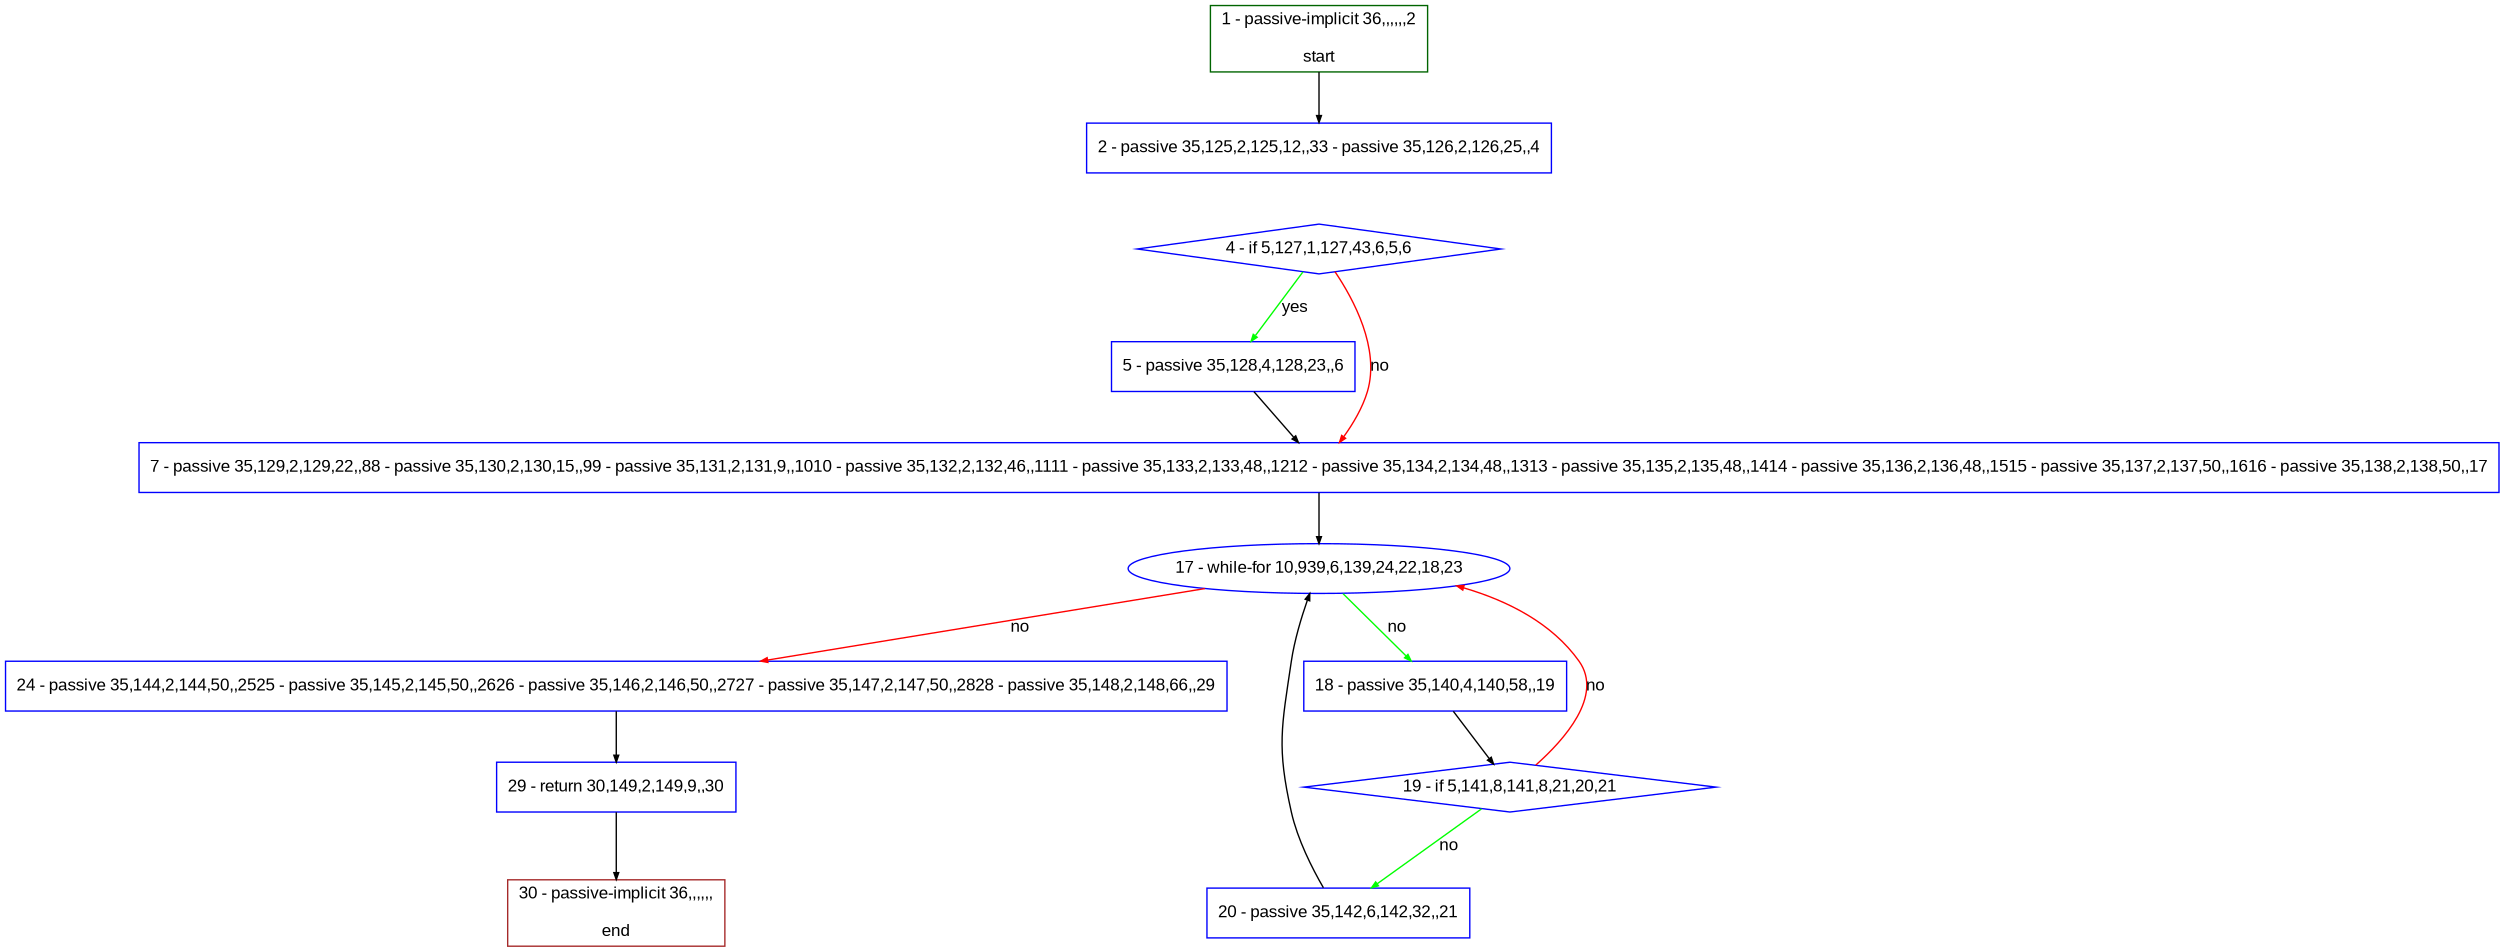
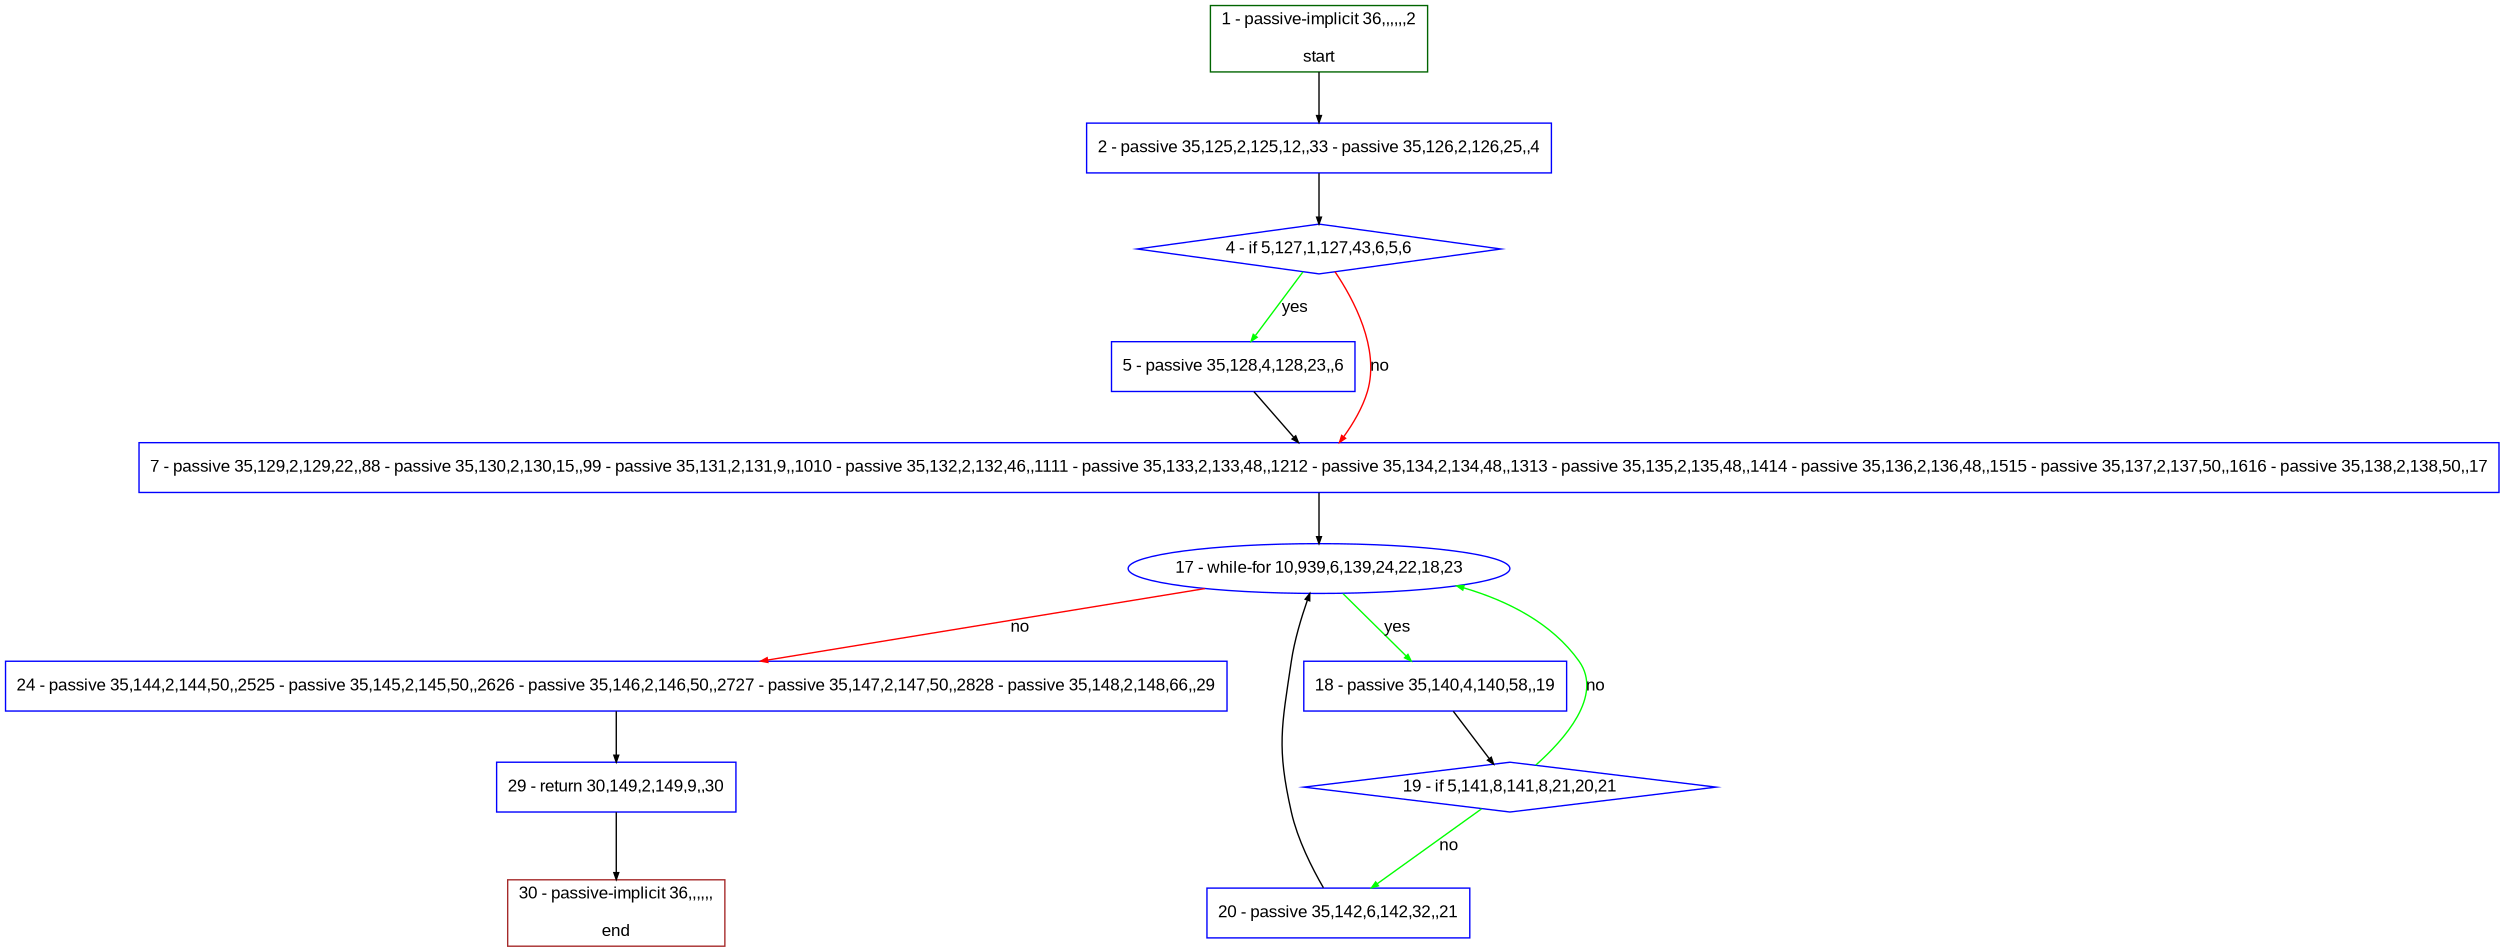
edge "2 - passive 35,125,2,125,12,,33 - passive 35,126,2,126,25,,4" -> "4 - if 5,127,1,127,43,6,5,6": added
edge "17 - while-for 10,939,6,139,24,22,18,23" -> "18 - passive 35,140,4,140,58,,19": label "no" -> "yes"
edge "19 - if 5,141,8,141,8,21,20,21" -> "17 - while-for 10,939,6,139,24,22,18,23": color #ff0000 -> #00ff00
